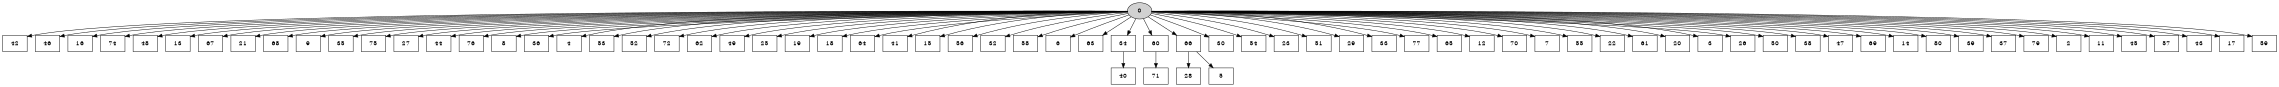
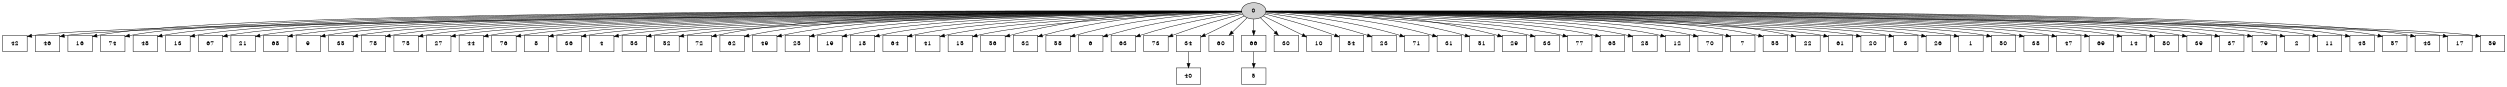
node "78": added
node "73": added
node "10": added
node "31": added
node "1": added
edge "60" -> "71": now "0" -> "71"
edge "66" -> "28": now "0" -> "28"
